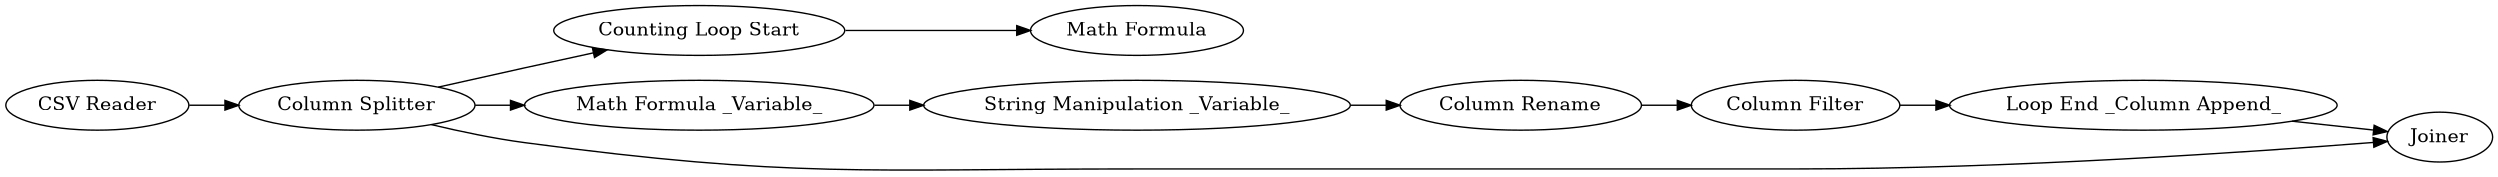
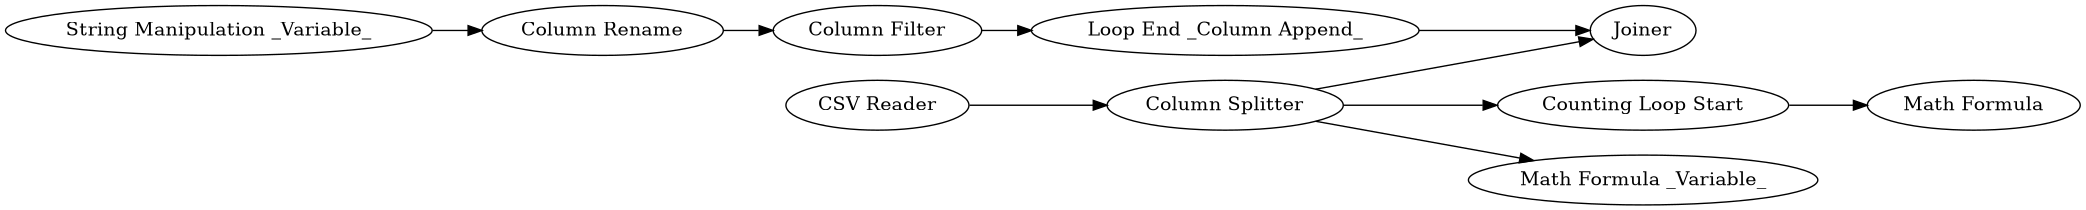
edge "Math Formula _Variable_" -> "String Manipulation _Variable_": removed
